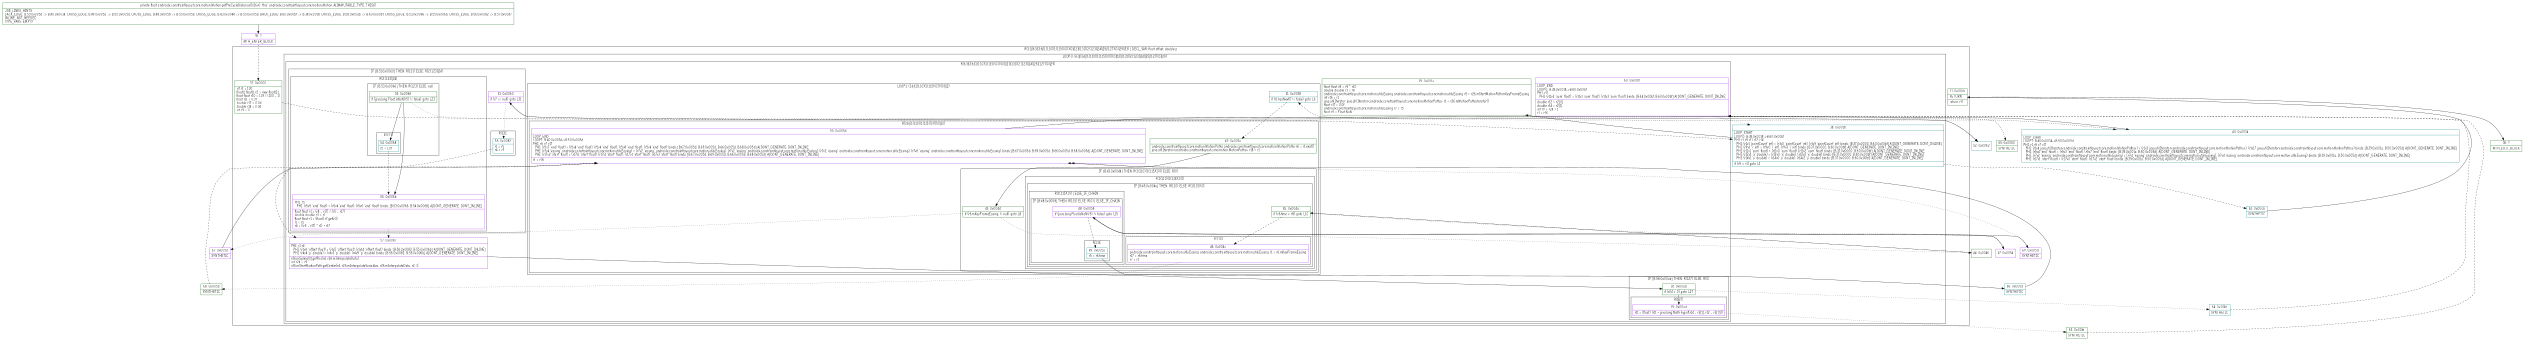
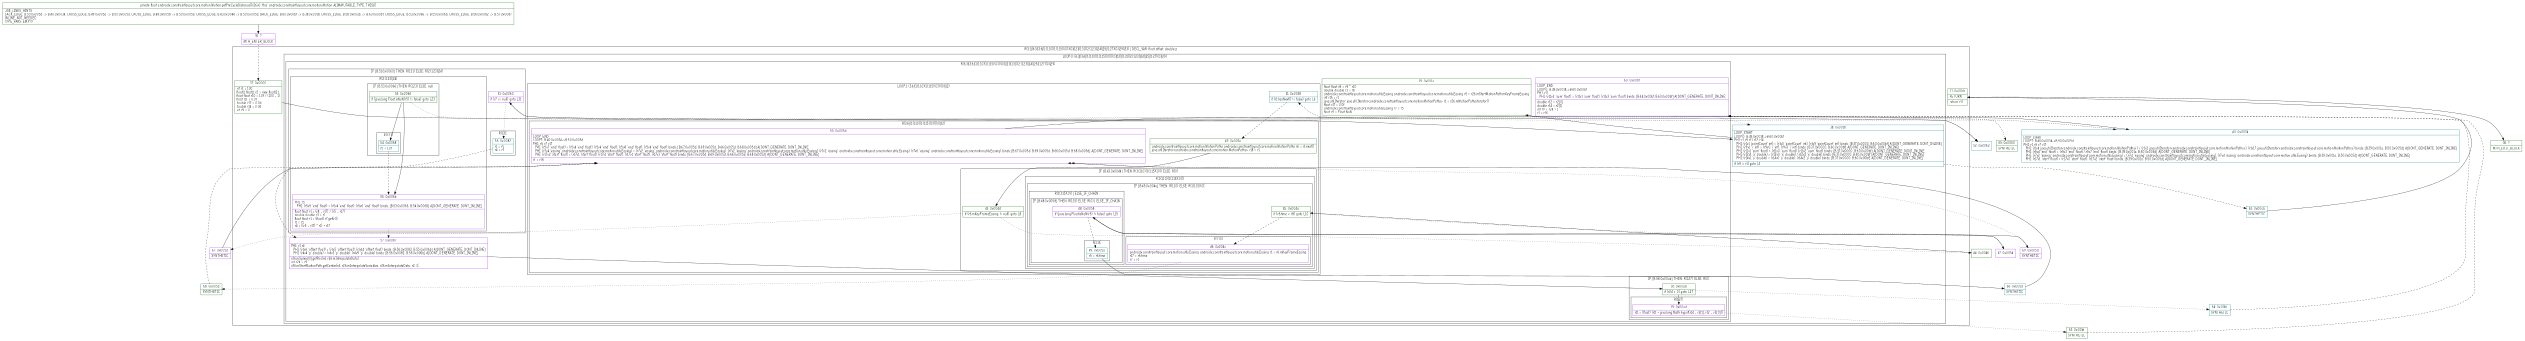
edge "37: 0x0000" -> "38: 0x0018": style dashed -> solid
